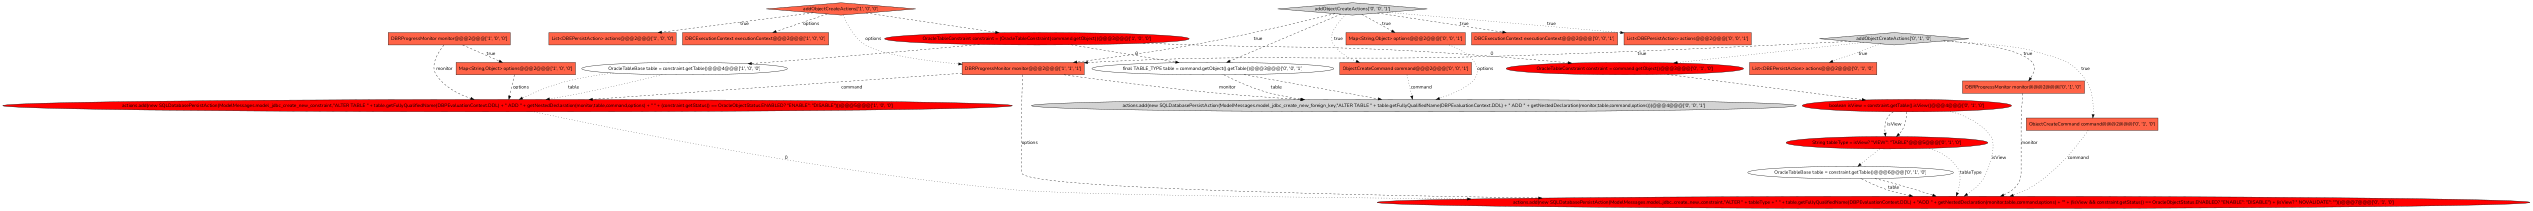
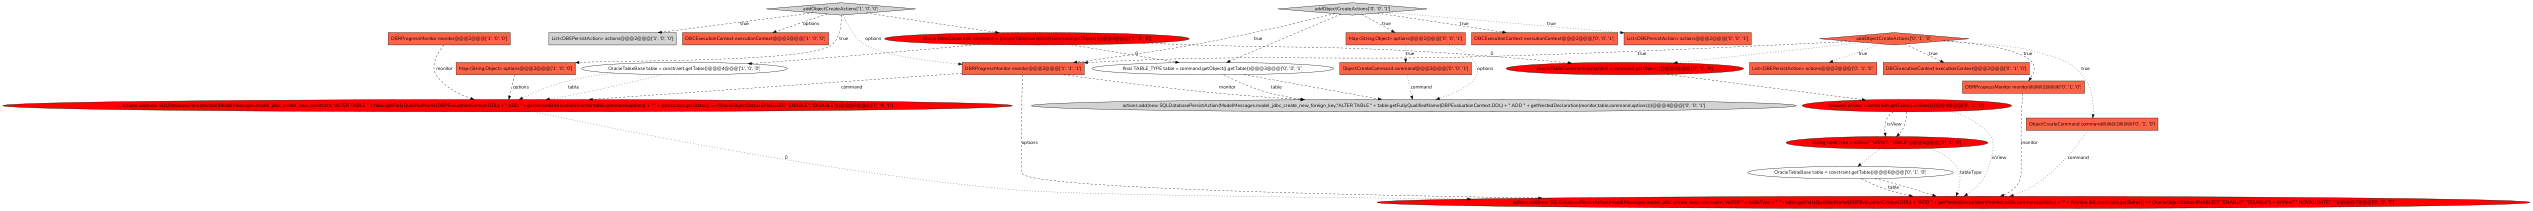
node "addObjectCreateActions['1', '0', '0']": fillcolor tomato -> lightgray
node "List<DBEPersistAction> actions@@@2@@@['1', '0', '0']": fillcolor tomato -> lightgray
node "addObjectCreateActions['0', '1', '0']": fillcolor lightgray -> tomato
edge "addObjectCreateActions['0', '0', '1']" -> "ObjectCreateCommand command@@@2@@@['0', '0', '1']": now "Map<String,Object> options@@@2@@@['0', '0', '1']" -> "ObjectCreateCommand command@@@2@@@['0', '0', '1']"
edge "DBRProgressMonitor monitor@@@2@@@['1', '0', '0']" -> "Map<String,Object> options@@@2@@@['1', '0', '0']": now "addObjectCreateActions['1', '0', '0']" -> "Map<String,Object> options@@@2@@@['1', '0', '0']"
node "DBCExecutionContext executionContext@@@2@@@['0', '1', '0']": added
